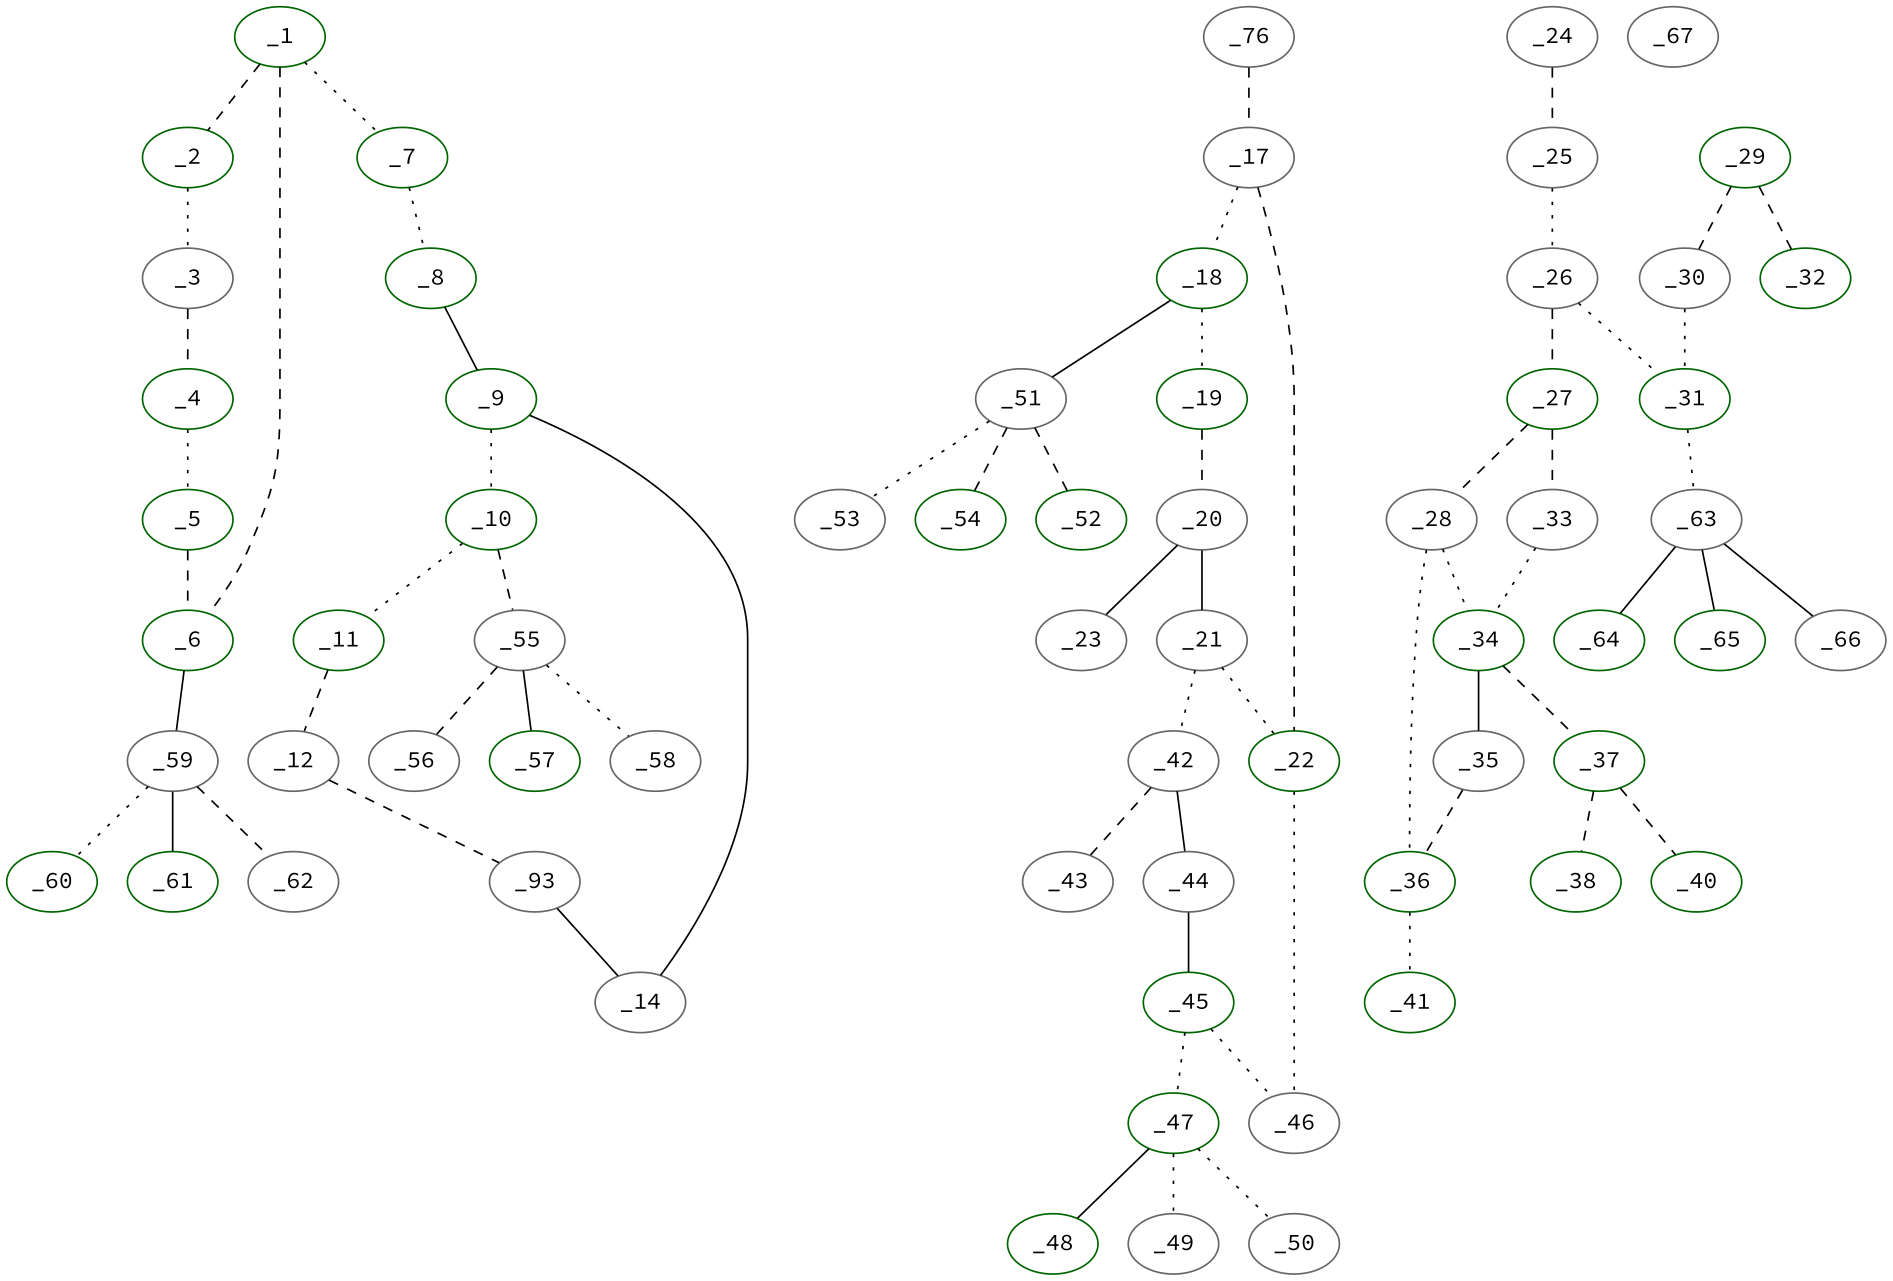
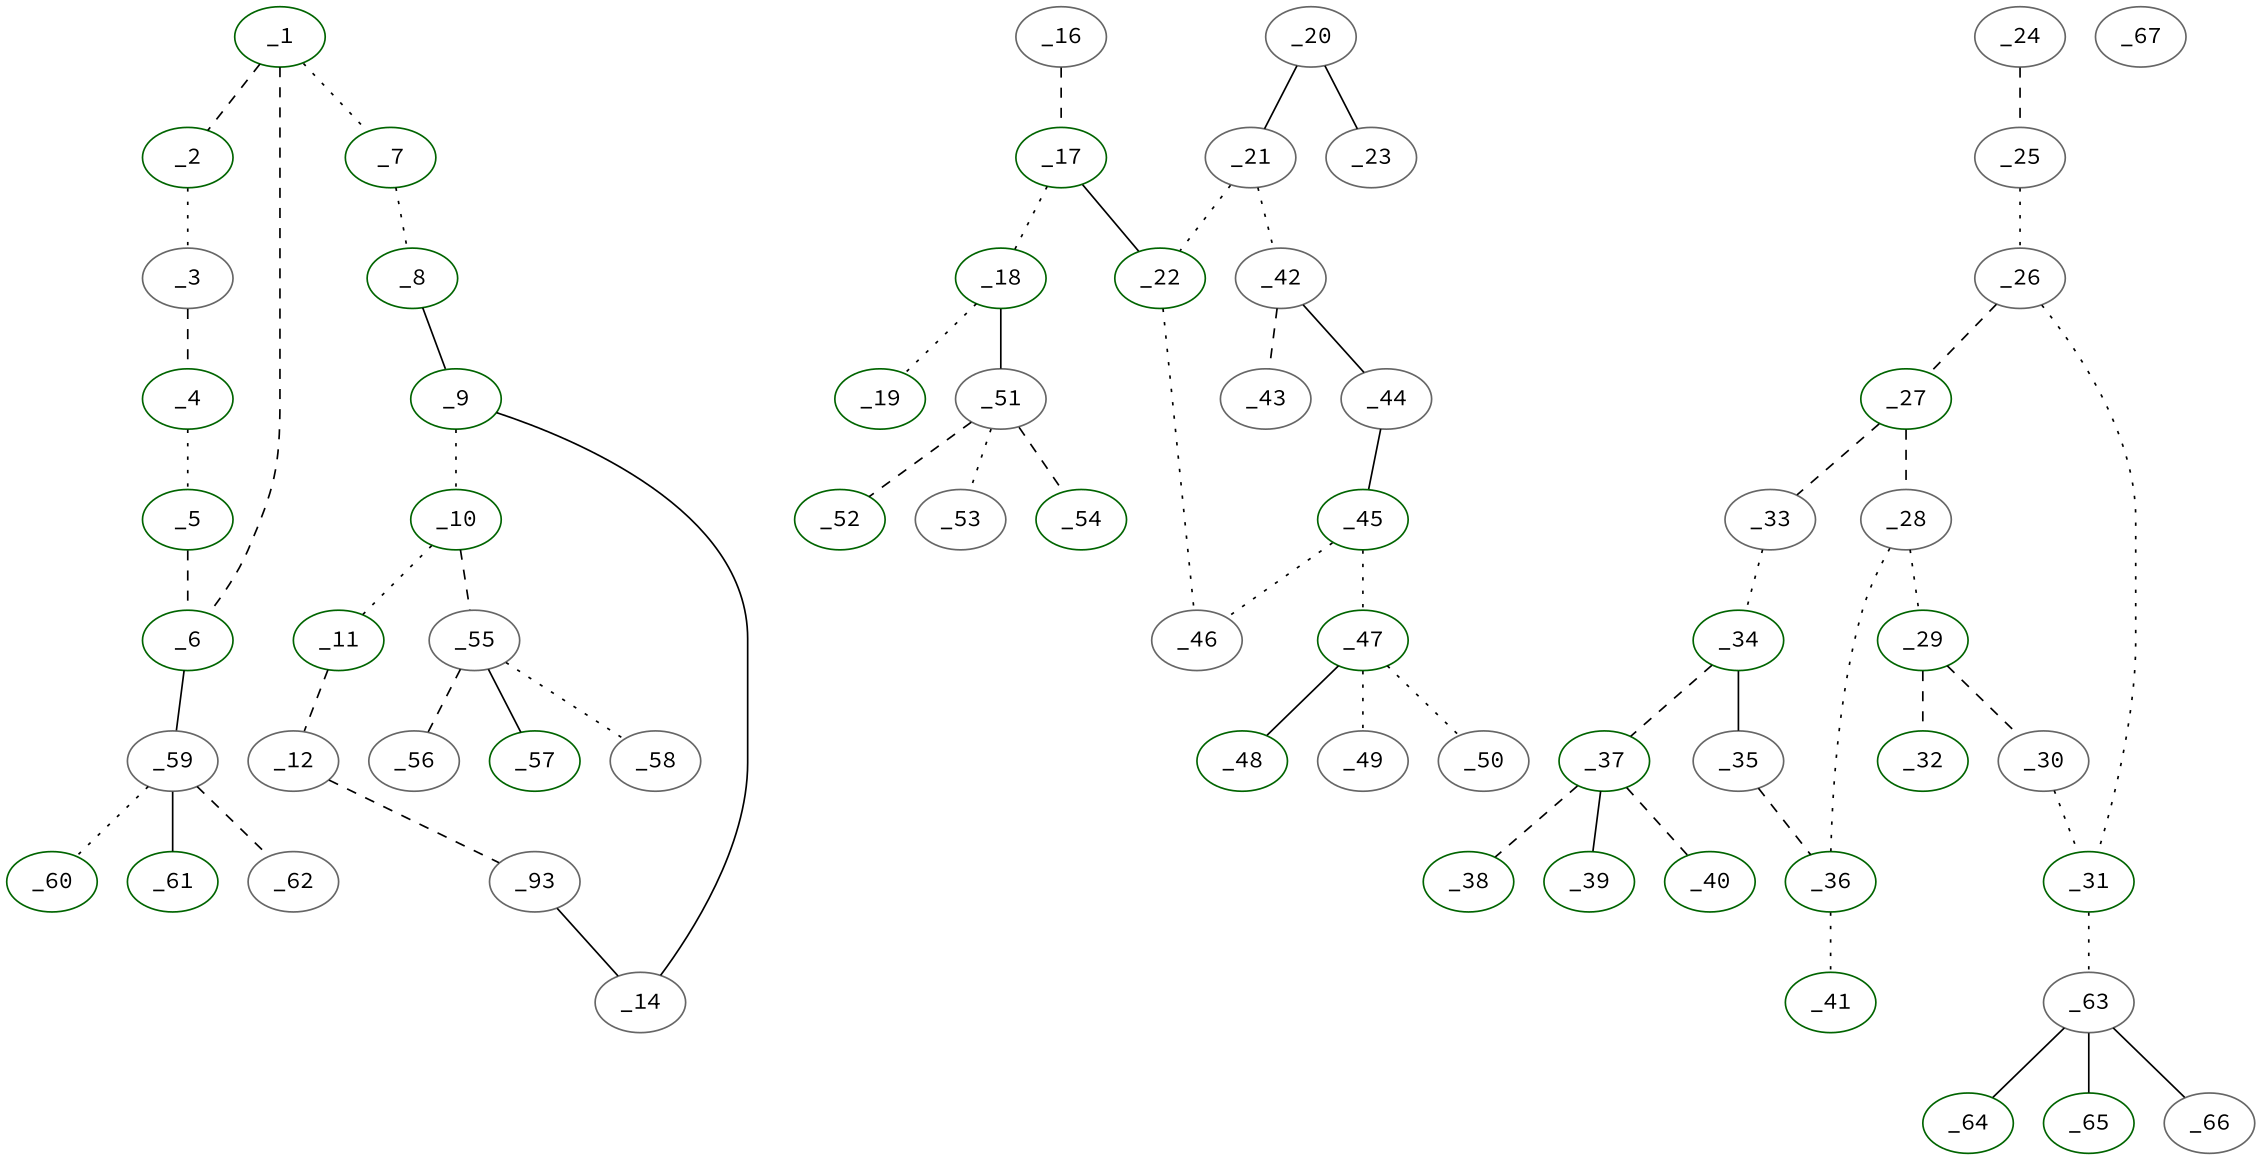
node "_76": label "_76" -> "_16"
node "_17": color gray40 -> darkgreen
edge "_17" -- "_22": style dashed -> solid
edge "_19" -- "_20": removed
edge "_28" -- "_34": now "_28" -- "_29"
node "_39": added
